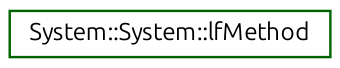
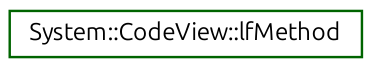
node "System::System::lfMethod": label "System::System::lfMethod" -> "System::CodeView::lfMethod"
